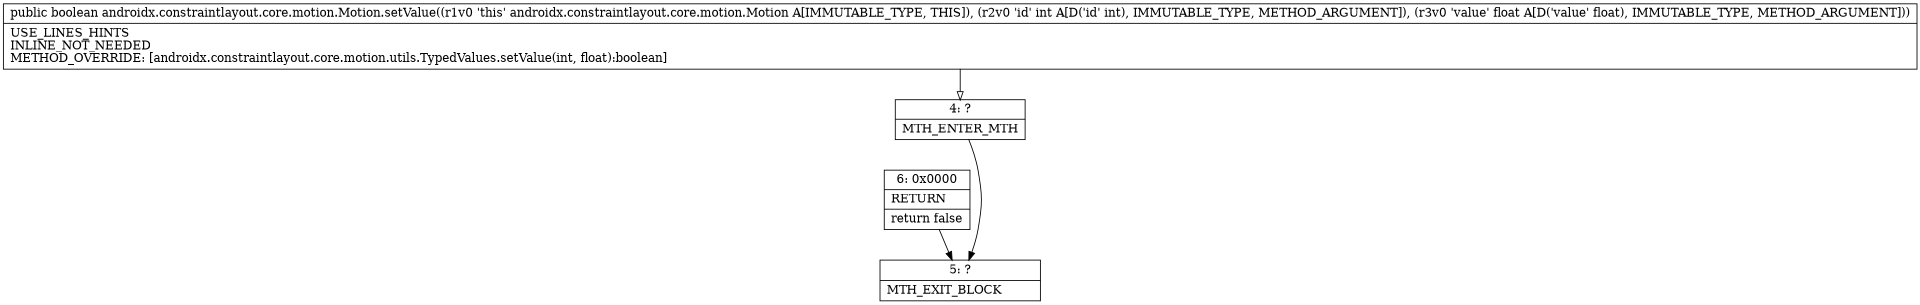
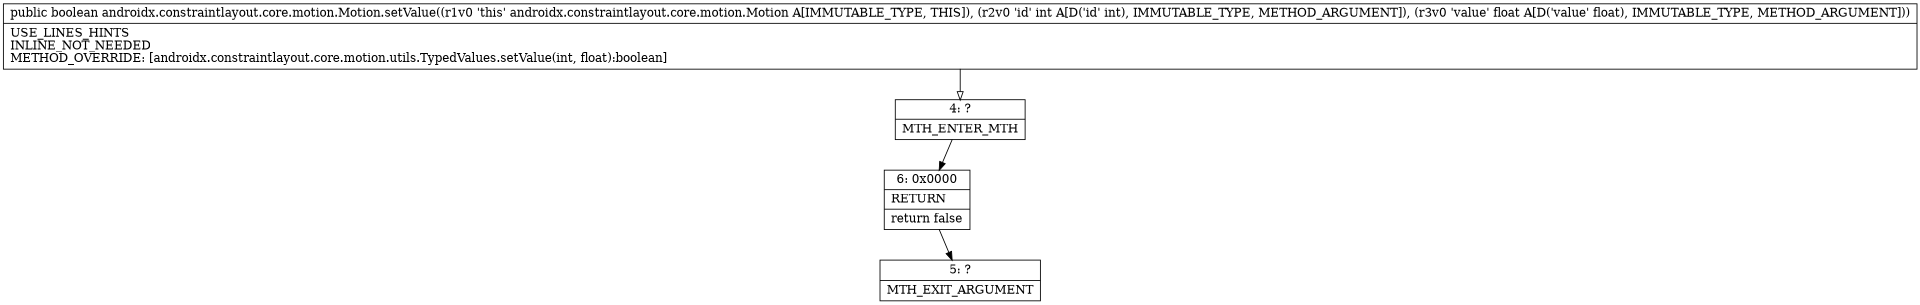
edge "4: ?" -> "5: ?": now "4: ?" -> "6: 0x0000"
node "5: ?": text "MTH_EXIT_BLOCK" -> "MTH_EXIT_ARGUMENT"
